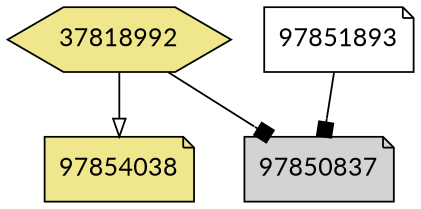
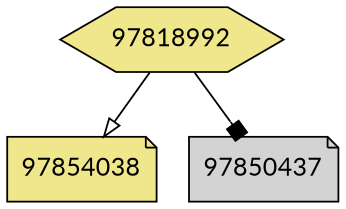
node "37818992": label "37818992" -> "97818992"
node "97851893": removed
node "97850837": label "97850837" -> "97850437"
